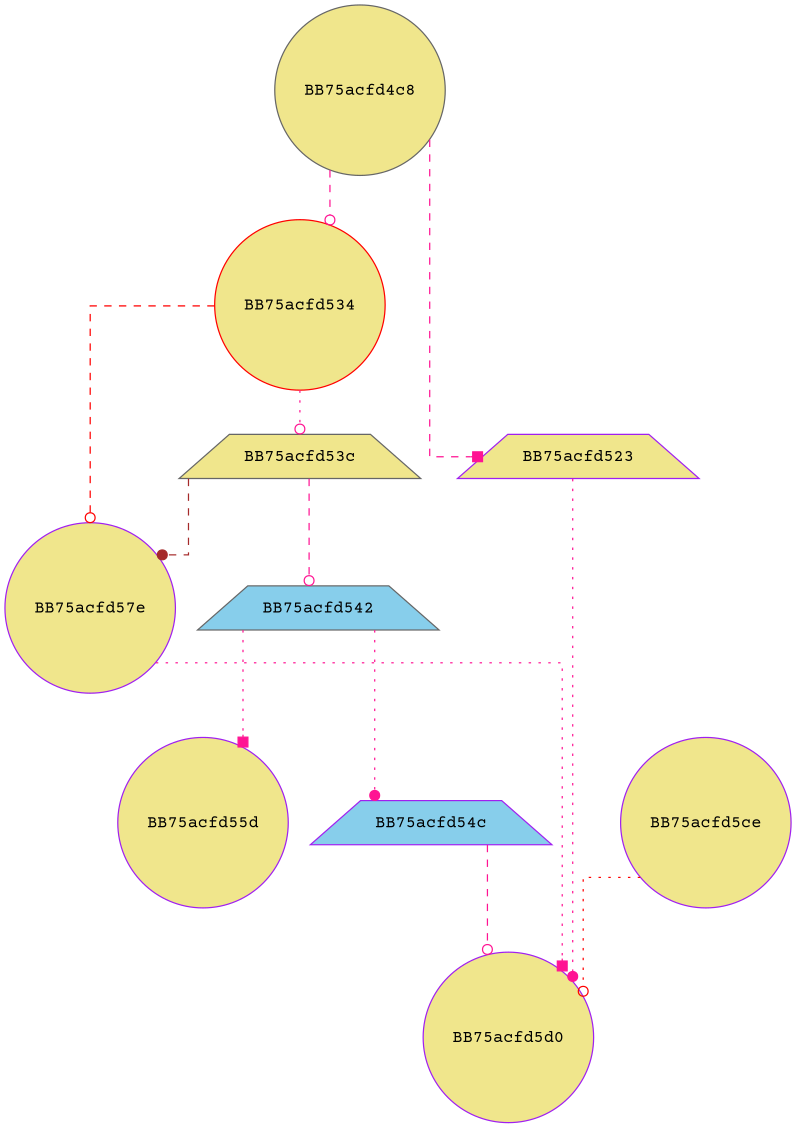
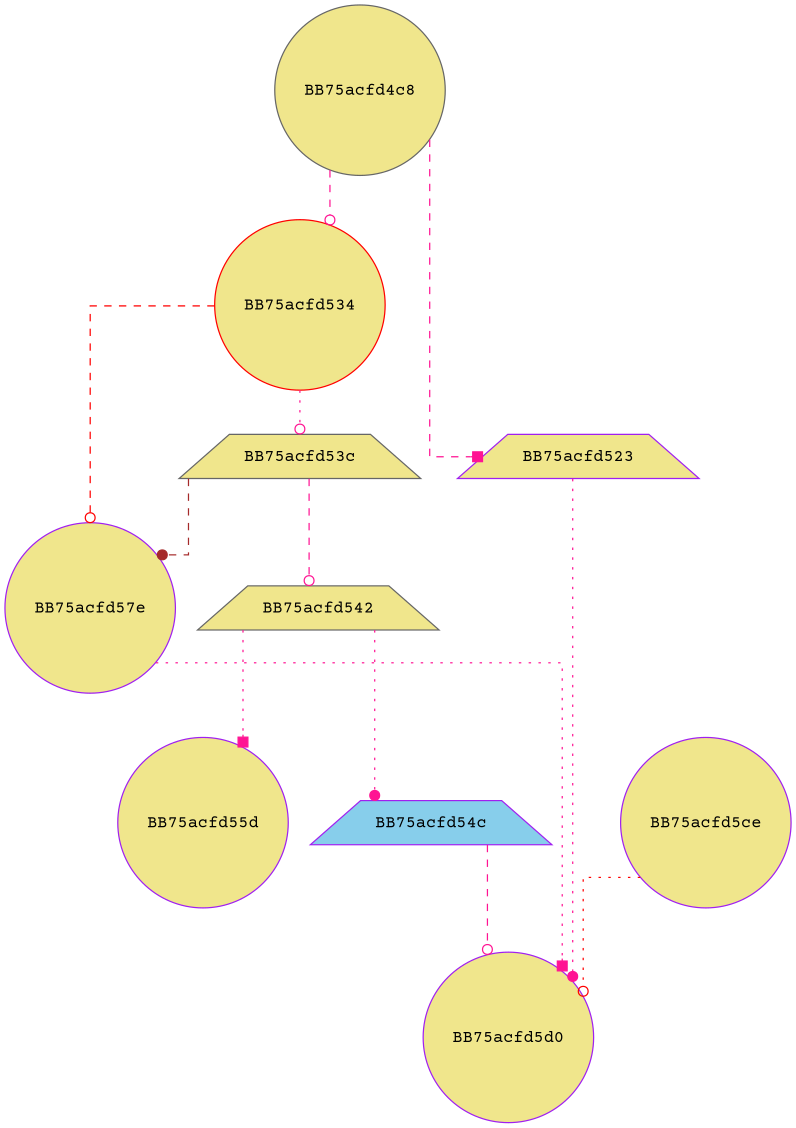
node "BB75acfd542": fillcolor skyblue -> khaki
